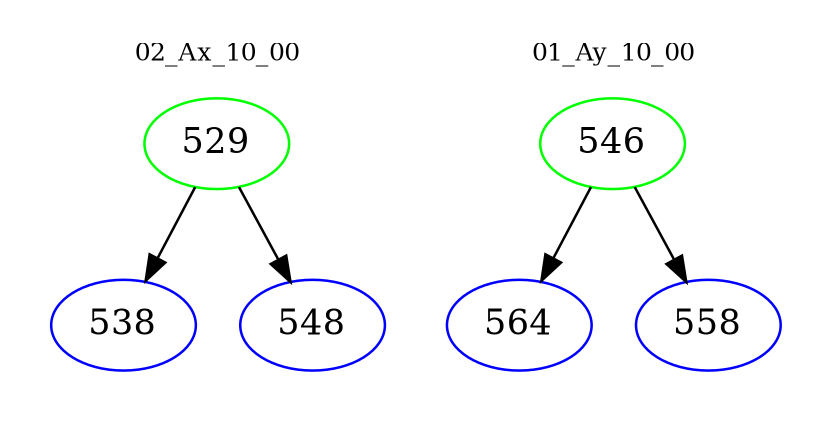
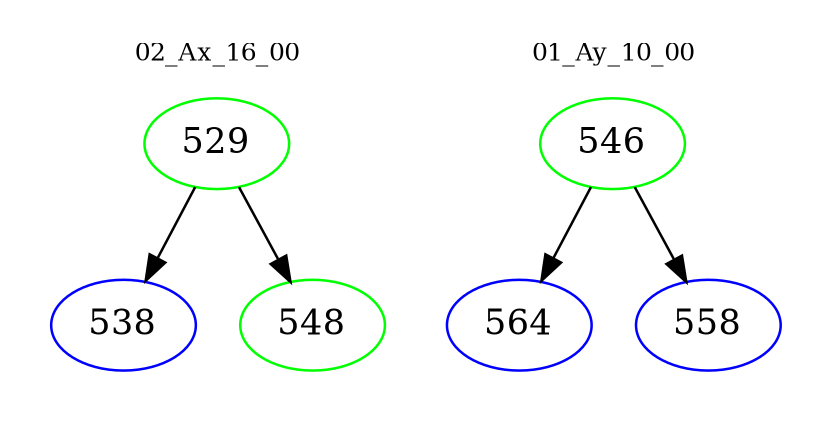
cluster "02_Ax_10_00": label "02_Ax_10_00" -> "02_Ax_16_00"
node "548": color blue -> green
